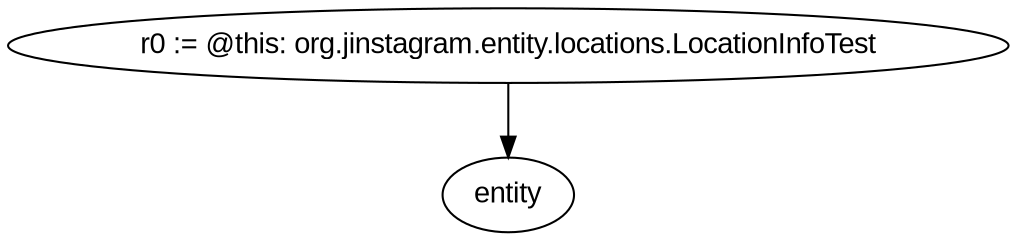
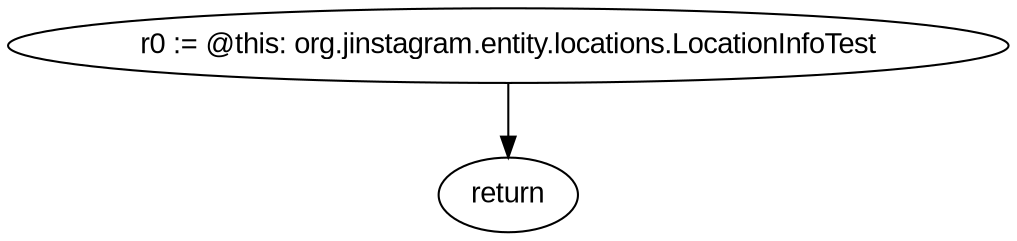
node "entity": label "entity" -> "return"
